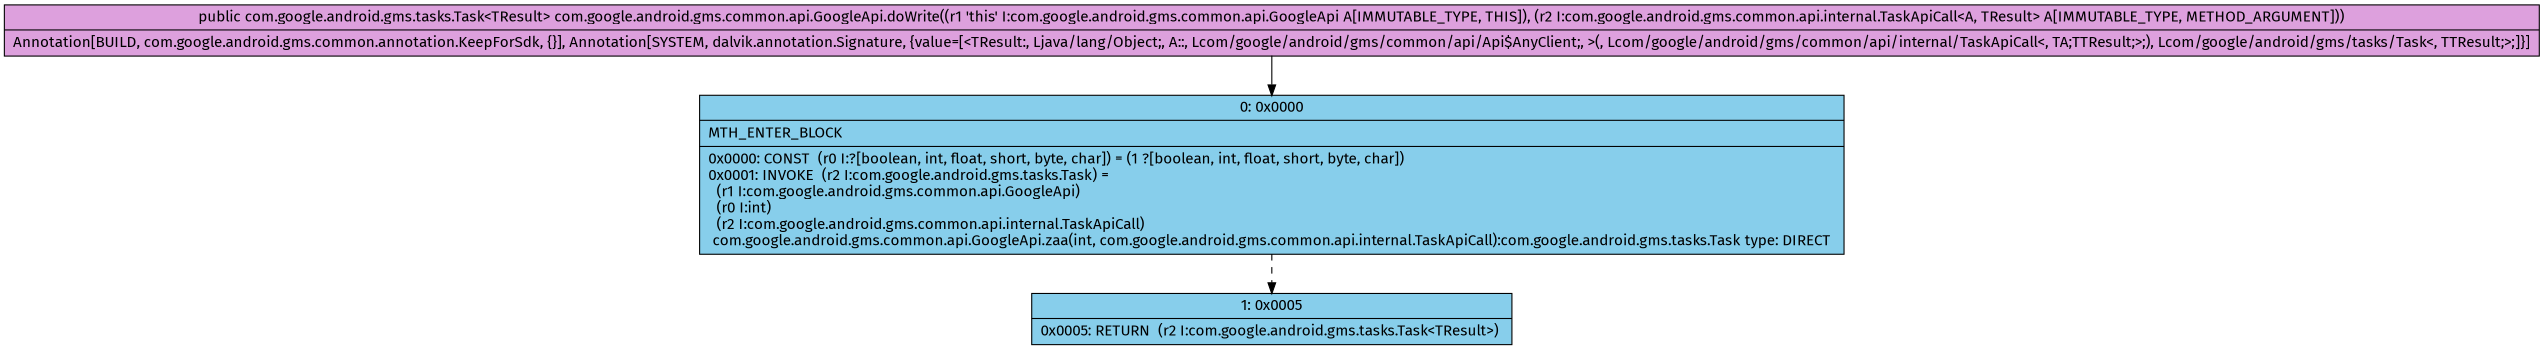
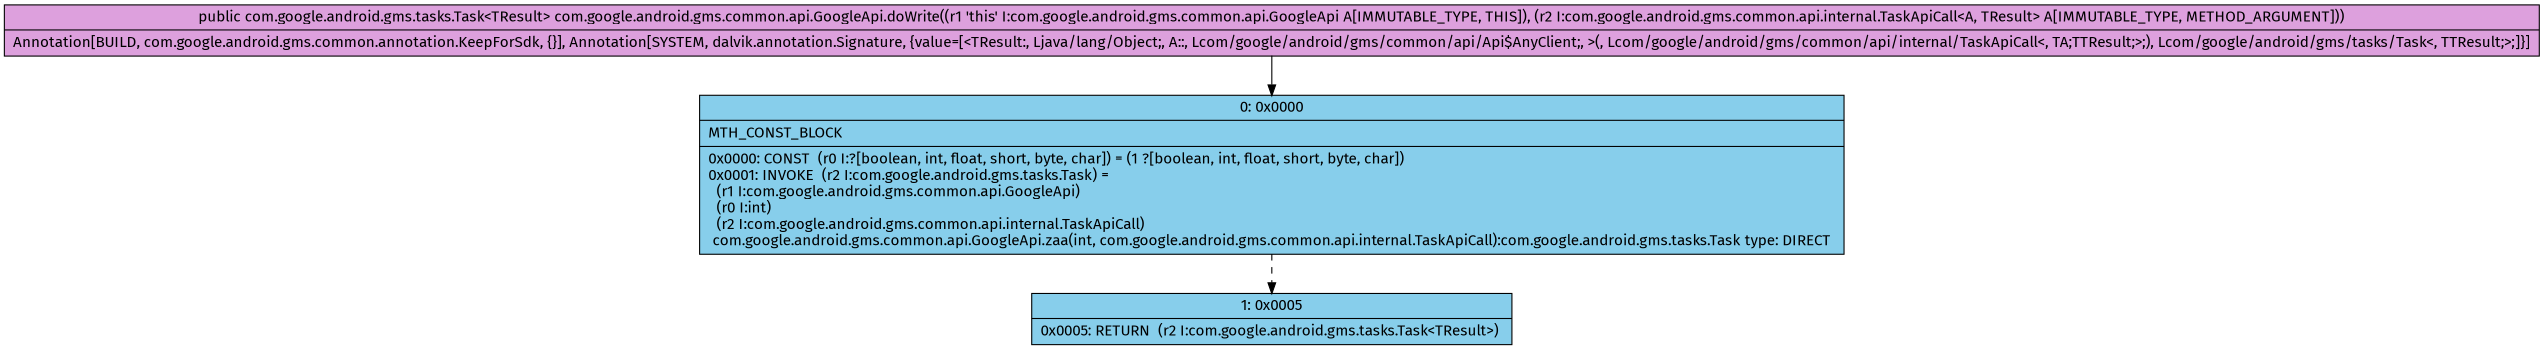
node "0: 0x0000": text "MTH_ENTER_BLOCK" -> "MTH_CONST_BLOCK"
